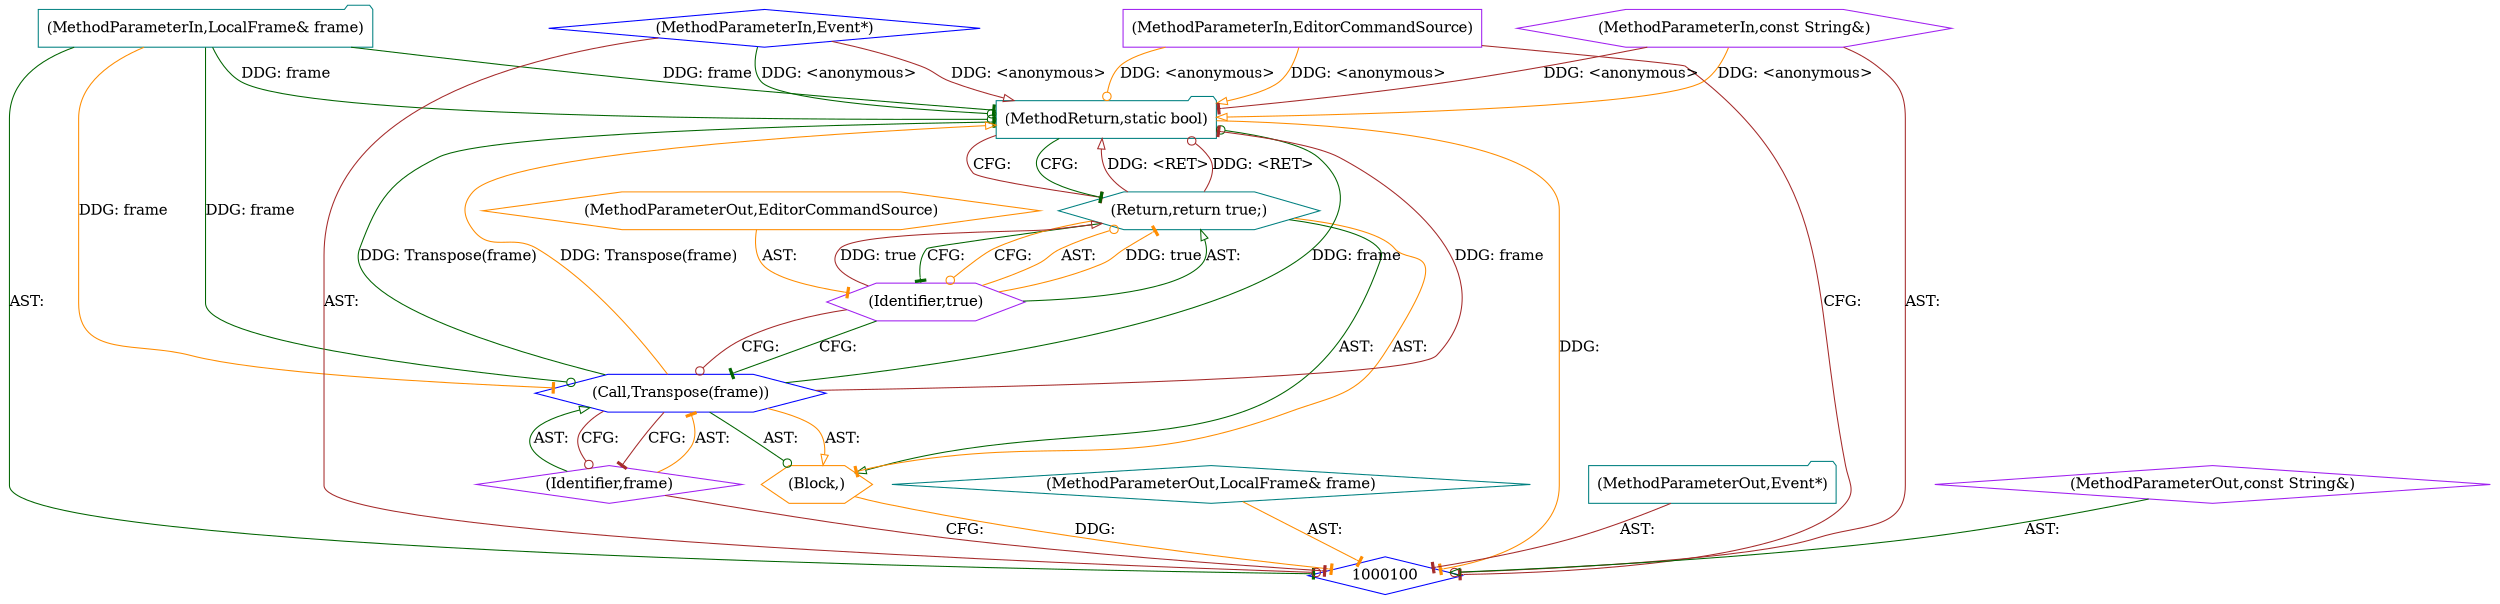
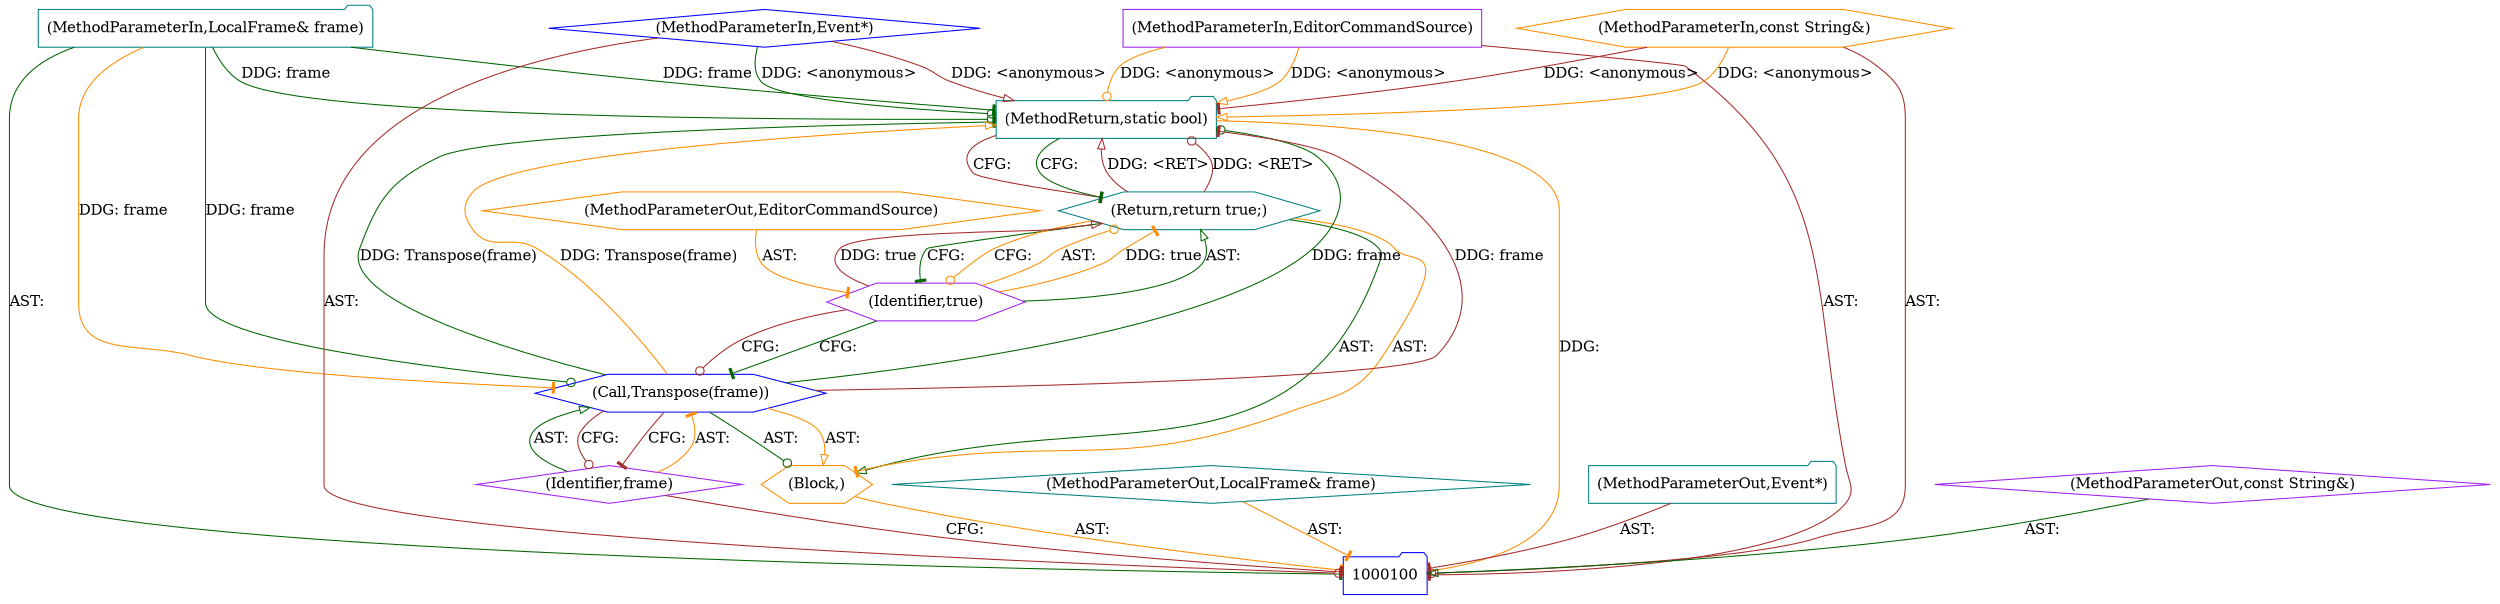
node "(MethodParameterIn,const String&)": color purple -> darkorange
edge "(MethodParameterIn,EditorCommandSource)" -> "1000100": label "CFG: " -> "AST: "
edge "(Block,)" -> "1000100": label "DDG: " -> "AST: "
node "1000100": shape diamond -> folder
